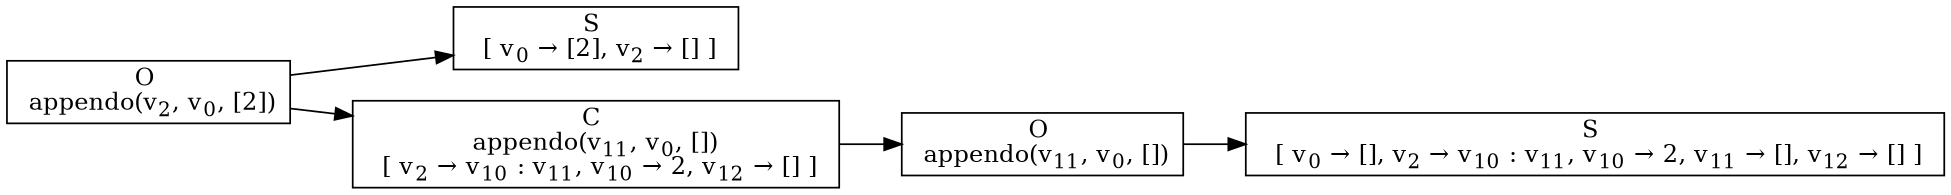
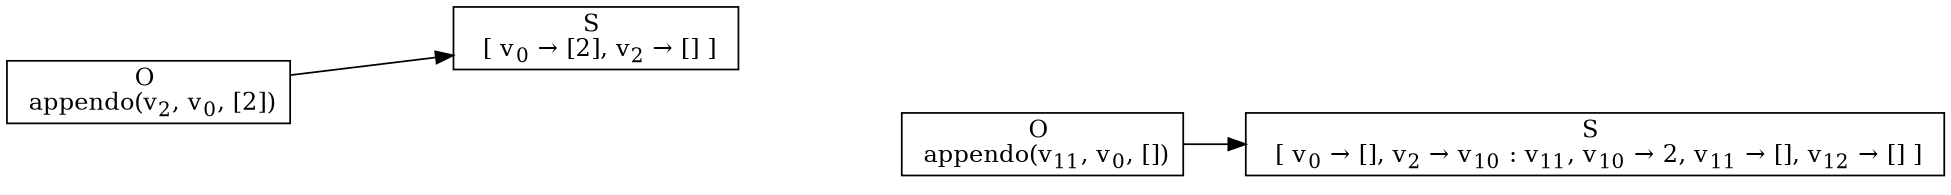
node "C": removed
